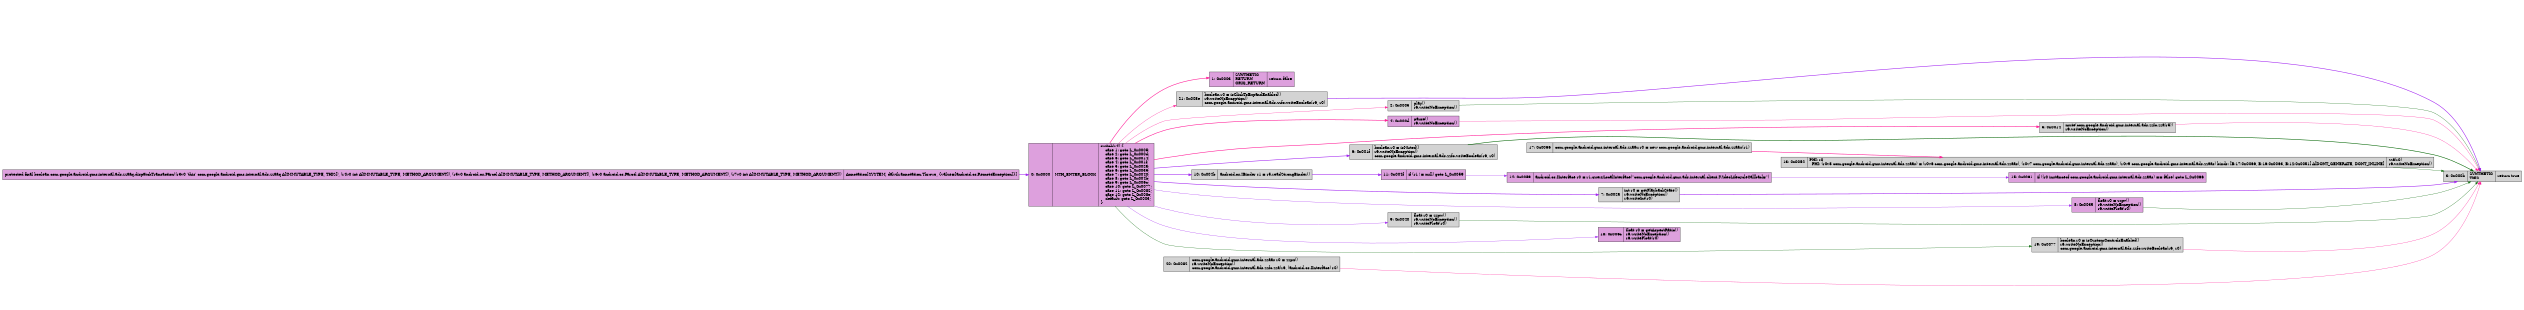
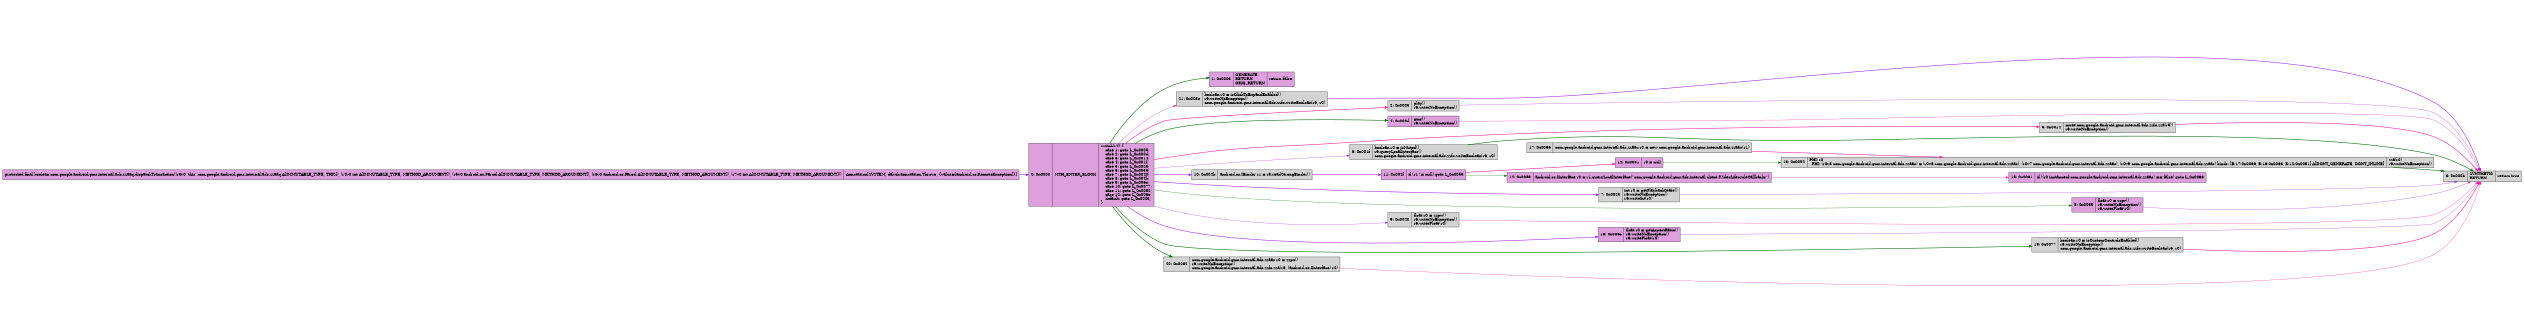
node "1: 0x0003": text "SYNTHETIC" -> "GENERATE"
edge "0: 0x0000" -> "1: 0x0003": color deeppink -> darkgreen
edge "2: 0x0005" -> "3: 0x000b": color darkgreen -> purple
edge "0: 0x0000" -> "2: 0x0005": style solid -> bold
node "4: 0x000d": text "pause()" -> "gms()"
edge "0: 0x0000" -> "4: 0x000d": color deeppink -> darkgreen
edge "5: 0x0014" -> "3: 0x000b": style solid -> bold
node "6: 0x001f": text "r6.writeNoException()" -> "r6.queryLocalInterface()"
edge "0: 0x0000" -> "6: 0x001f": style bold -> solid
node "12: 0x0051": added
edge "13: 0x0052" -> "3: 0x000b": style solid -> bold
edge "11: 0x004f" -> "14: 0x0059": color purple -> darkgreen
edge "14: 0x0059" -> "15: 0x0061": color purple -> deeppink
node "3: 0x000b": text "THIS" -> "RETURN"
edge "7: 0x002a" -> "3: 0x000b": style bold -> solid
edge "0: 0x0000" -> "8: 0x0035": color purple -> darkgreen
edge "8: 0x0035" -> "3: 0x000b": color darkgreen -> purple
edge "9: 0x0040" -> "3: 0x000b": color darkgreen -> deeppink
edge "18: 0x006c" -> "3: 0x000b": added
edge "0: 0x0000" -> "20: 0x0082": added
edge "0: 0x0000" -> "18: 0x006c": style solid -> bold
edge "19: 0x0077" -> "3: 0x000b": style solid -> bold
edge "0: 0x0000" -> "19: 0x0077": style solid -> bold
